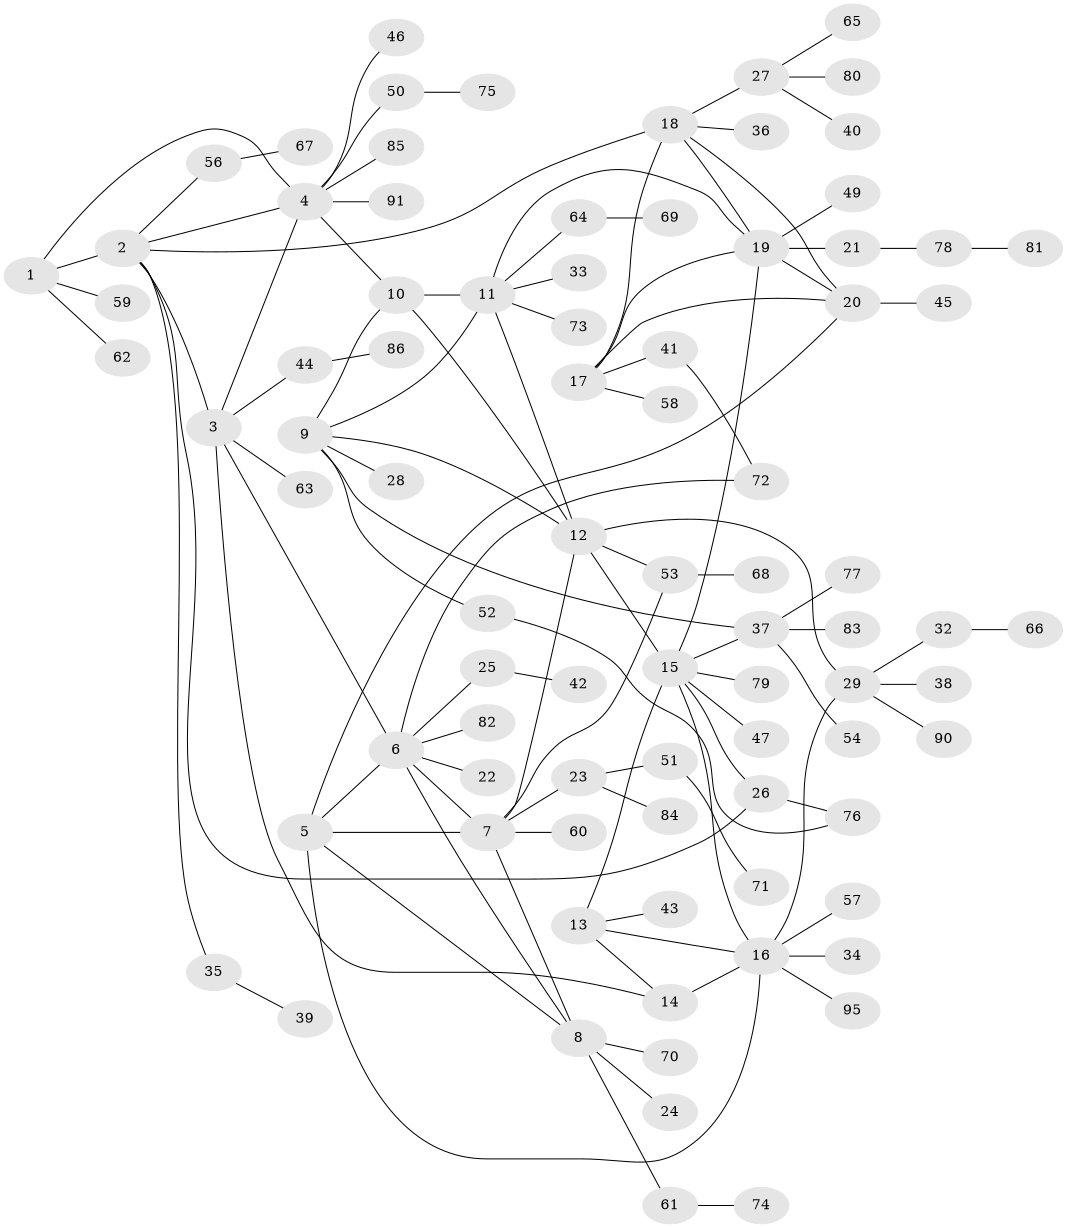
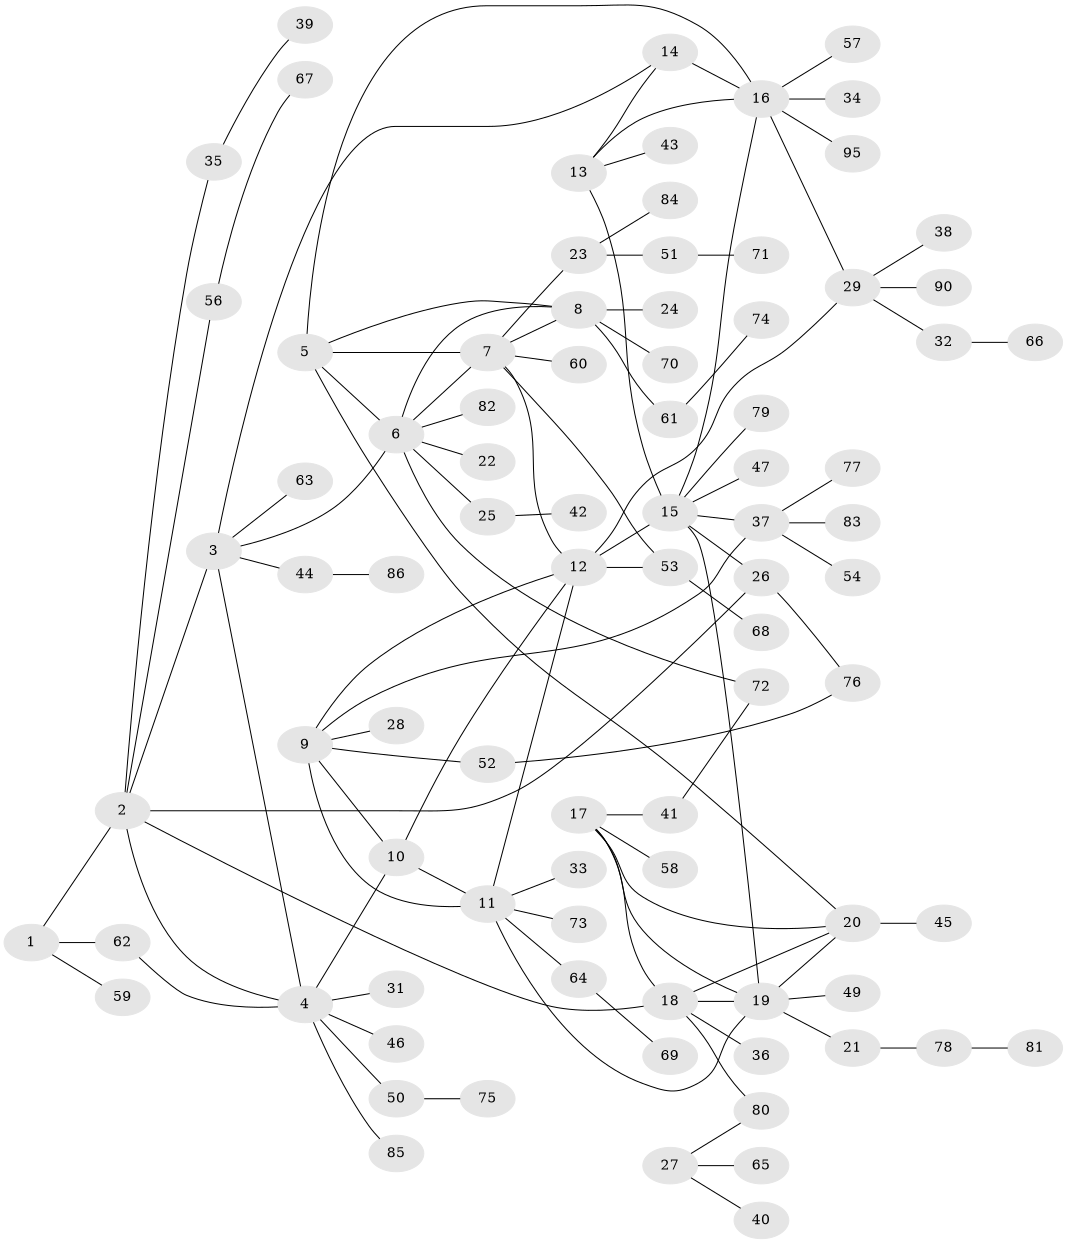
edge "27" -- "18": now "80" -- "18"
edge "4" -- "1": now "4" -- "62"
node "91": label "91" -> "31"
